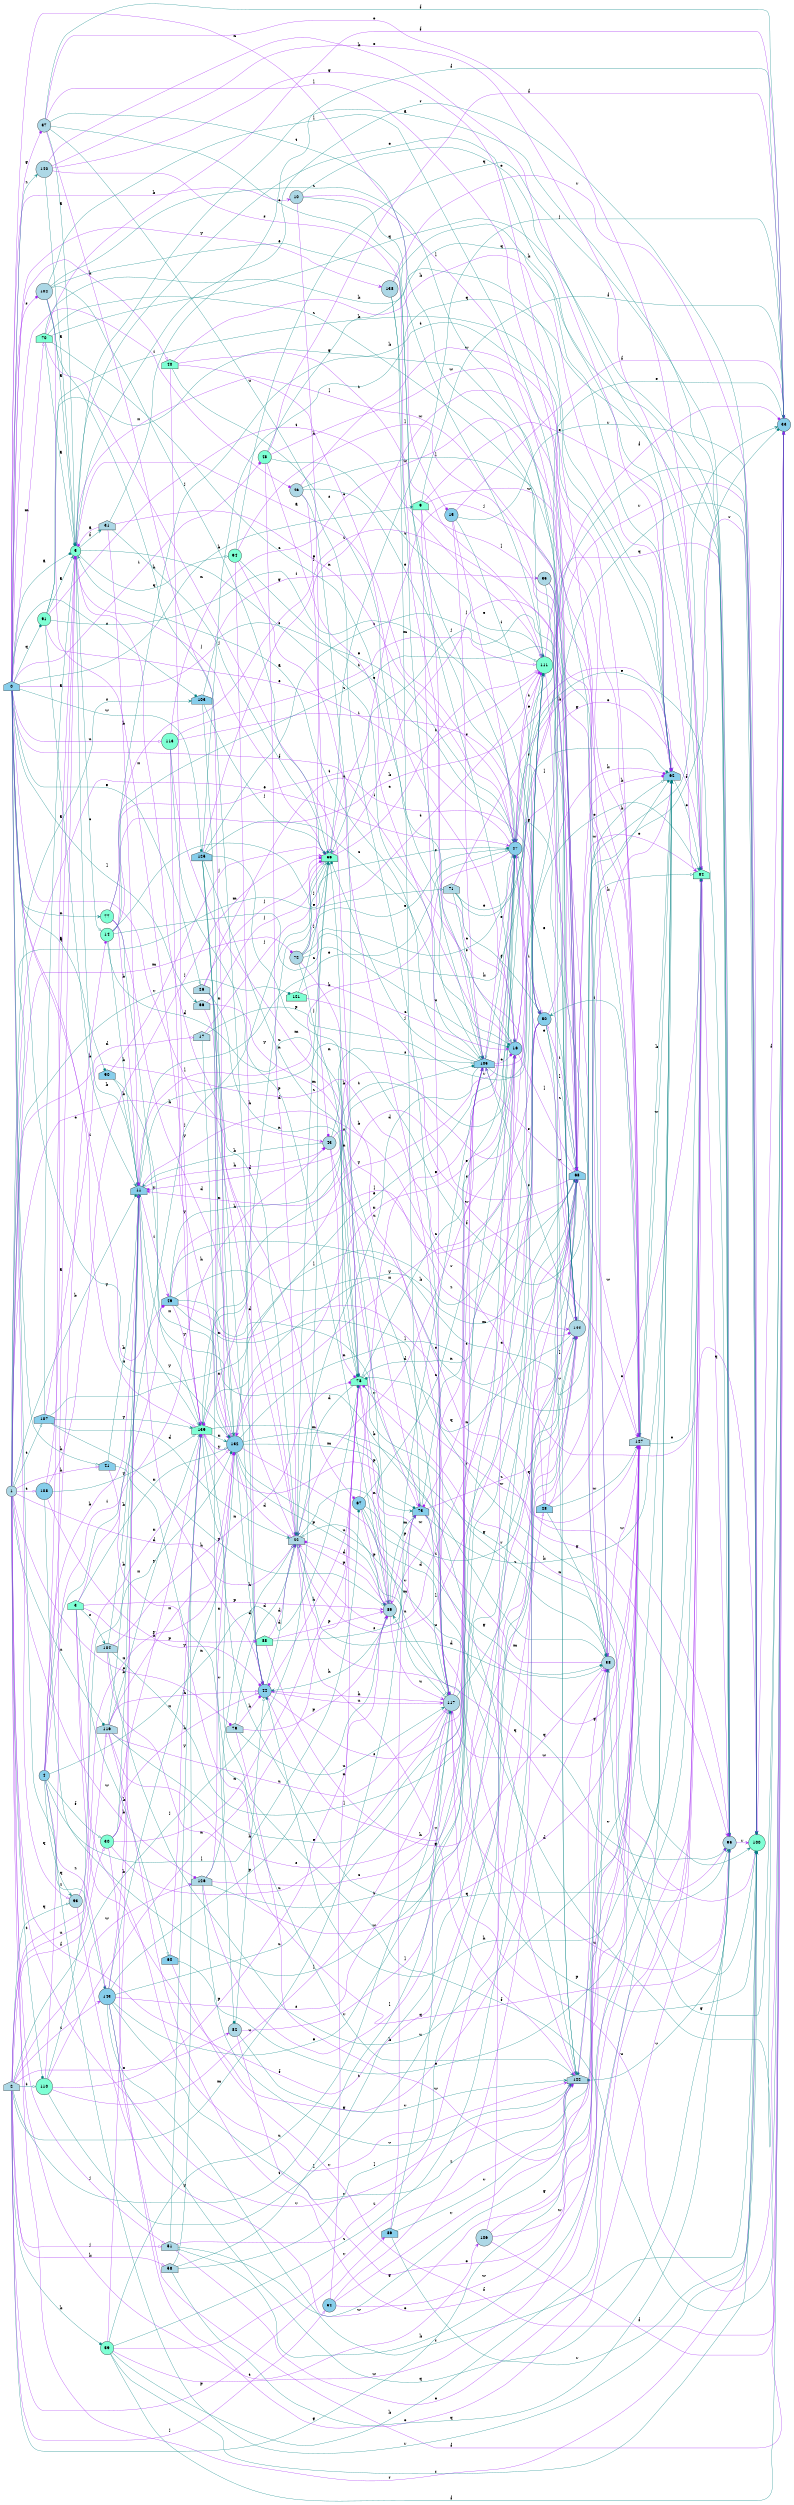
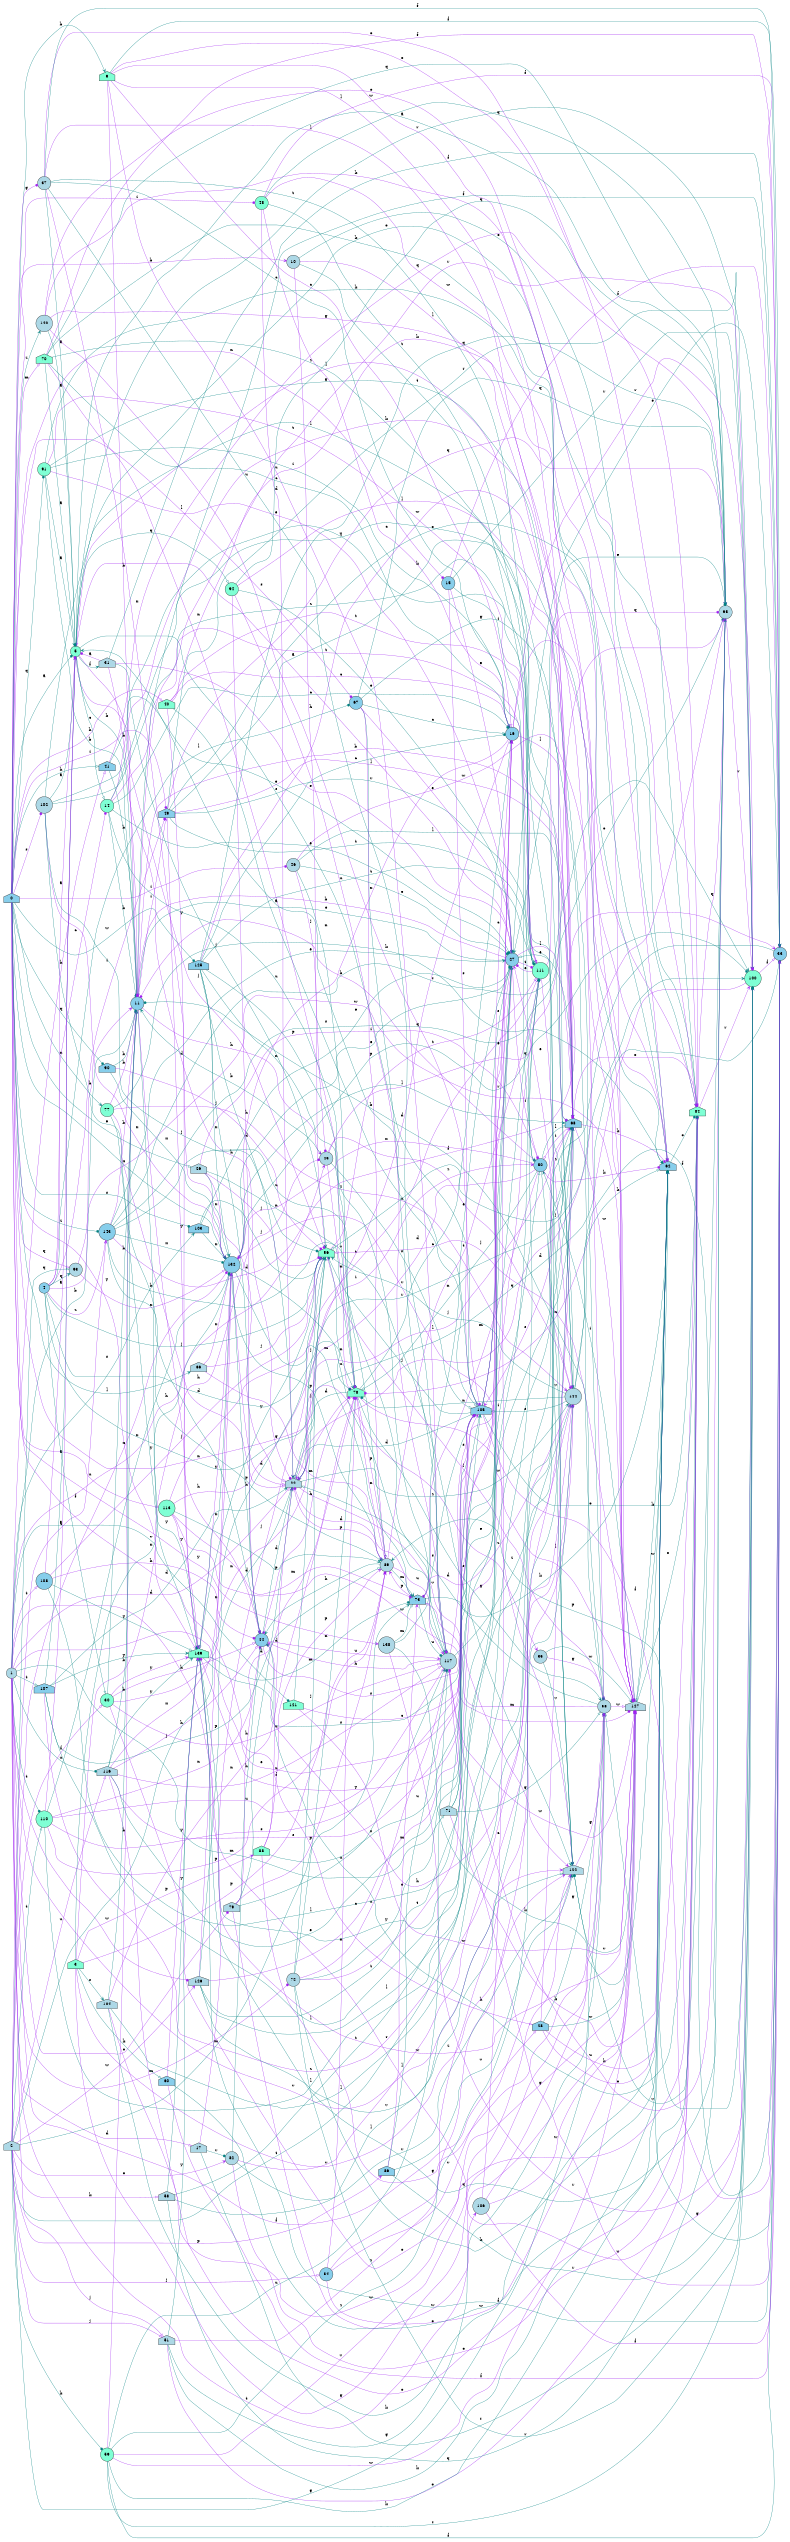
edge "9" -> "11": added, label "b"
node "11": shape house -> circle
edge "126" -> "68": color purple -> teal
edge "143" -> "105": now "110" -> "105"
